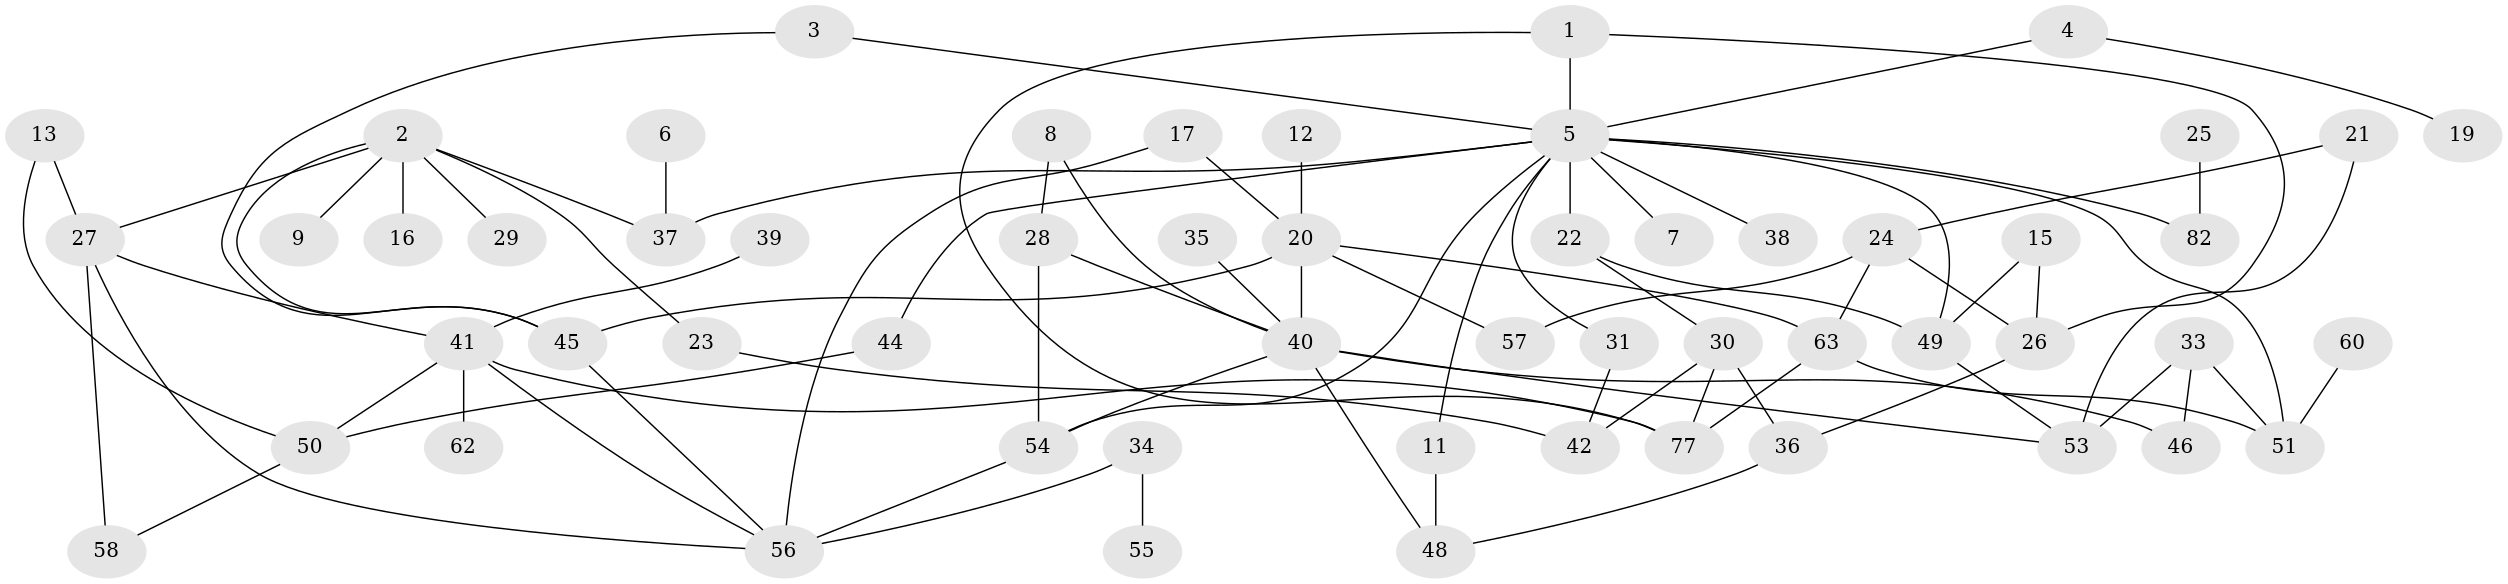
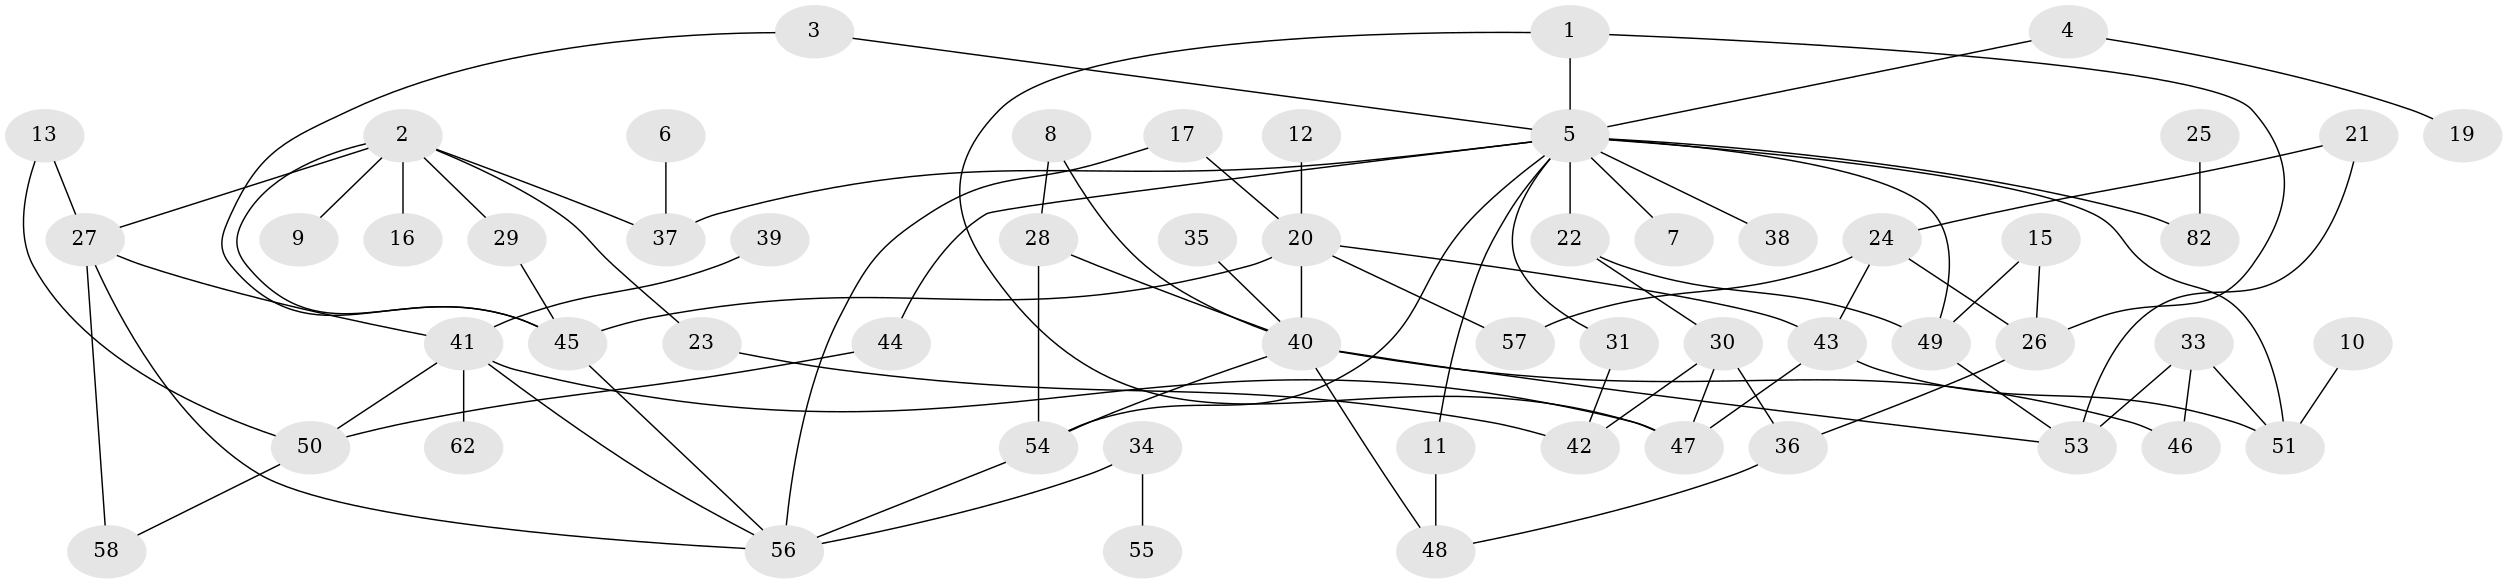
edge "29" -- "45": added
node "63": label "63" -> "43"
node "60": label "60" -> "10"
node "77": label "77" -> "47"
